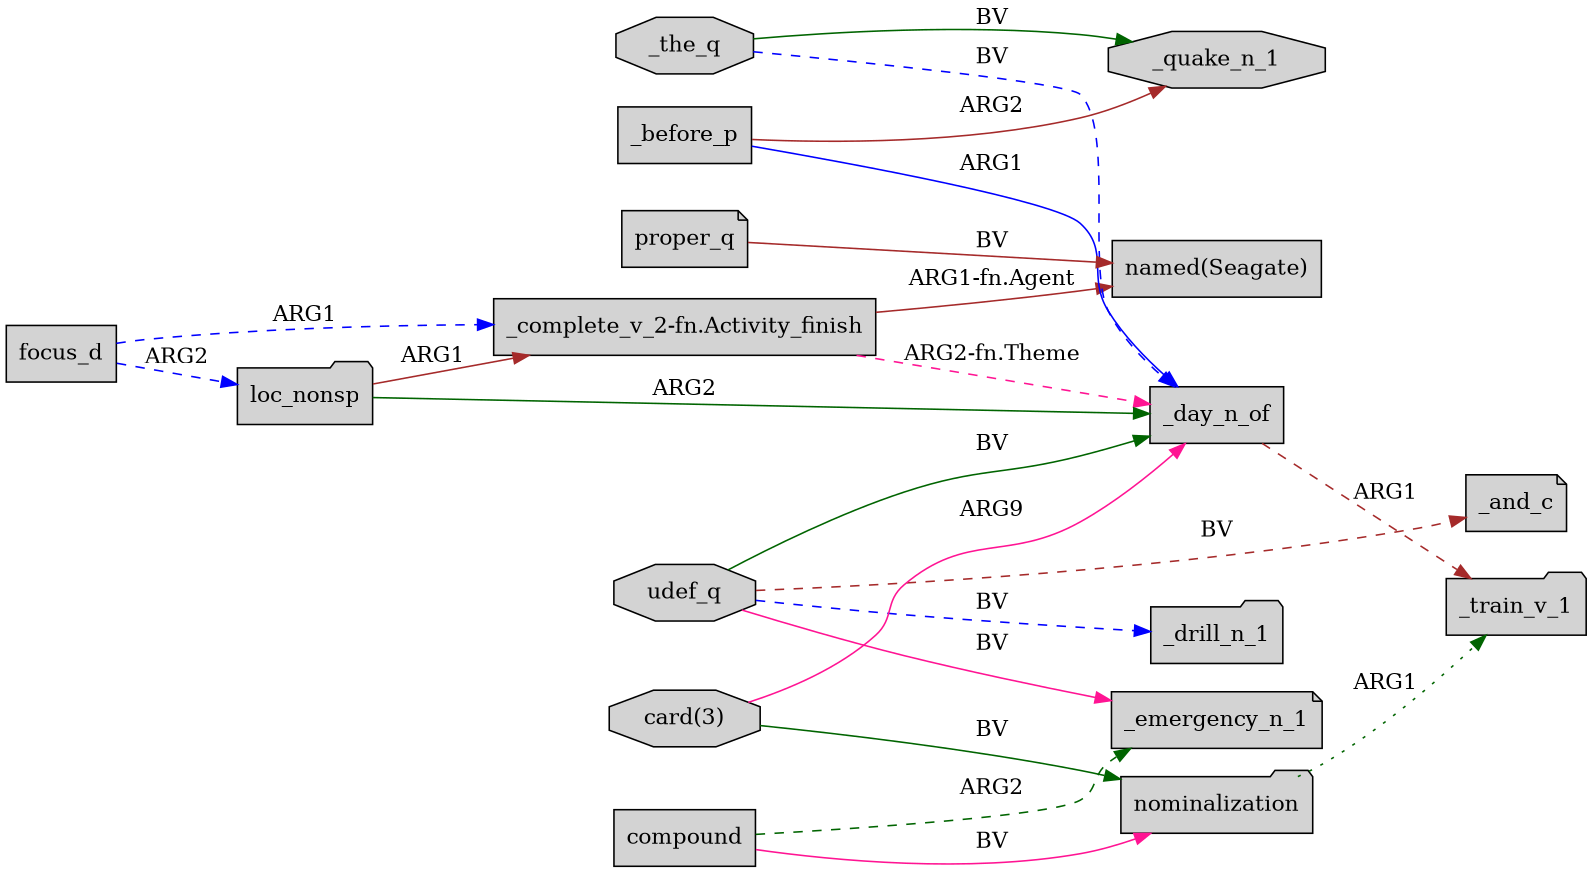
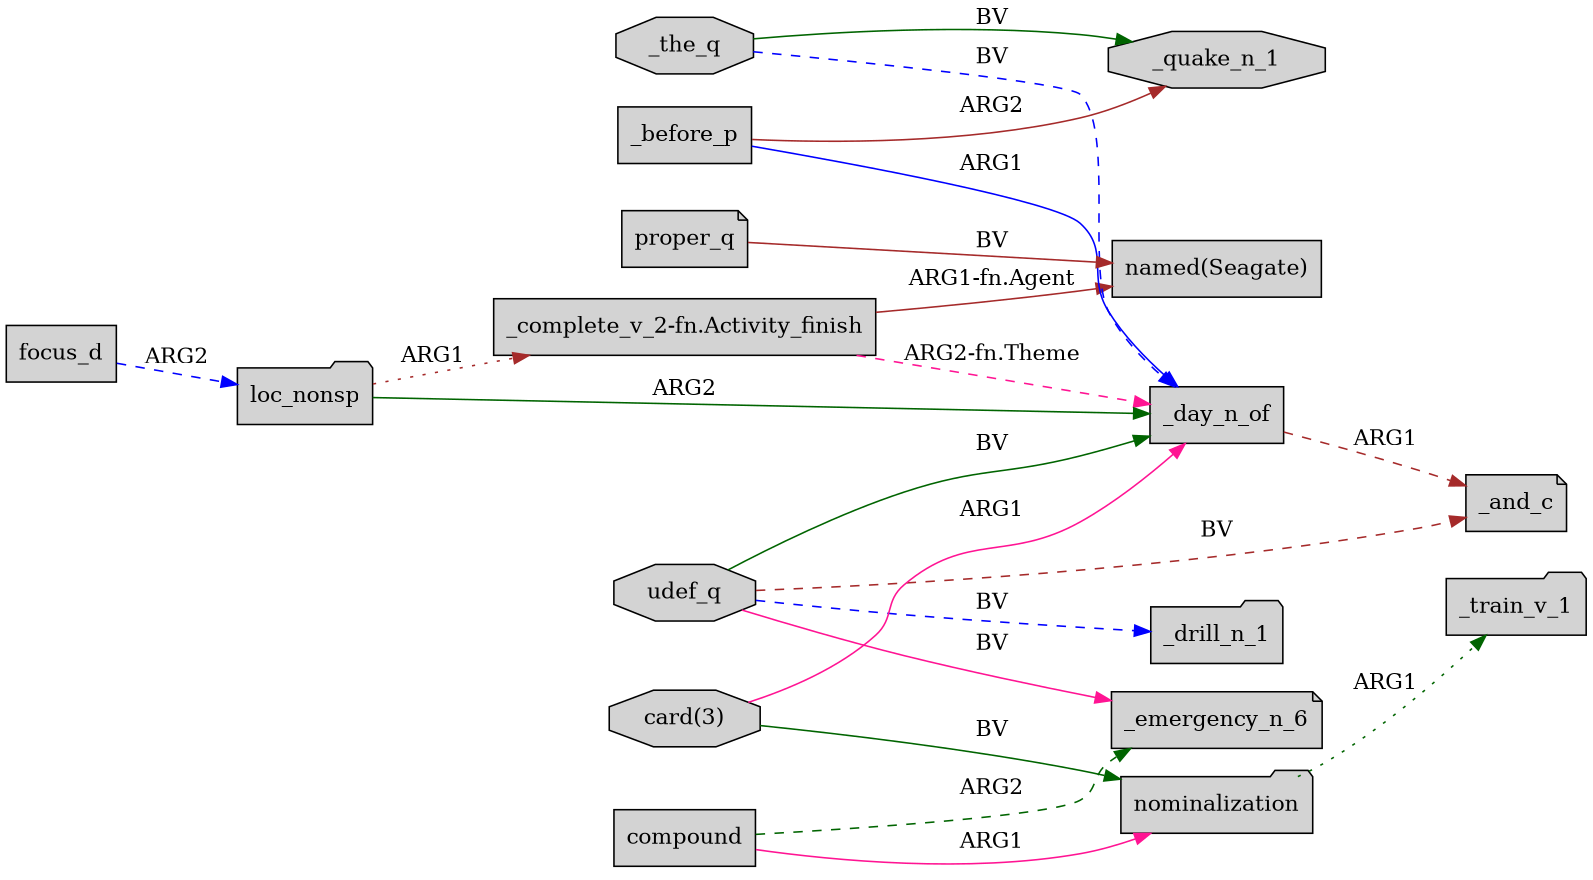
edge "focus_d" -> "_complete_v_2-fn.Activity_finish": removed, label "ARG1"
edge "loc_nonsp" -> "_complete_v_2-fn.Activity_finish": style solid -> dotted
edge "_day_n_of" -> "_train_v_1": now "_day_n_of" -> "_and_c"
edge "card(3)" -> "_day_n_of": label "ARG9" -> "ARG1"
node "_emergency_n_1": label "_emergency_n_1" -> "_emergency_n_6"
edge "compound" -> "nominalization": label "BV" -> "ARG1"
